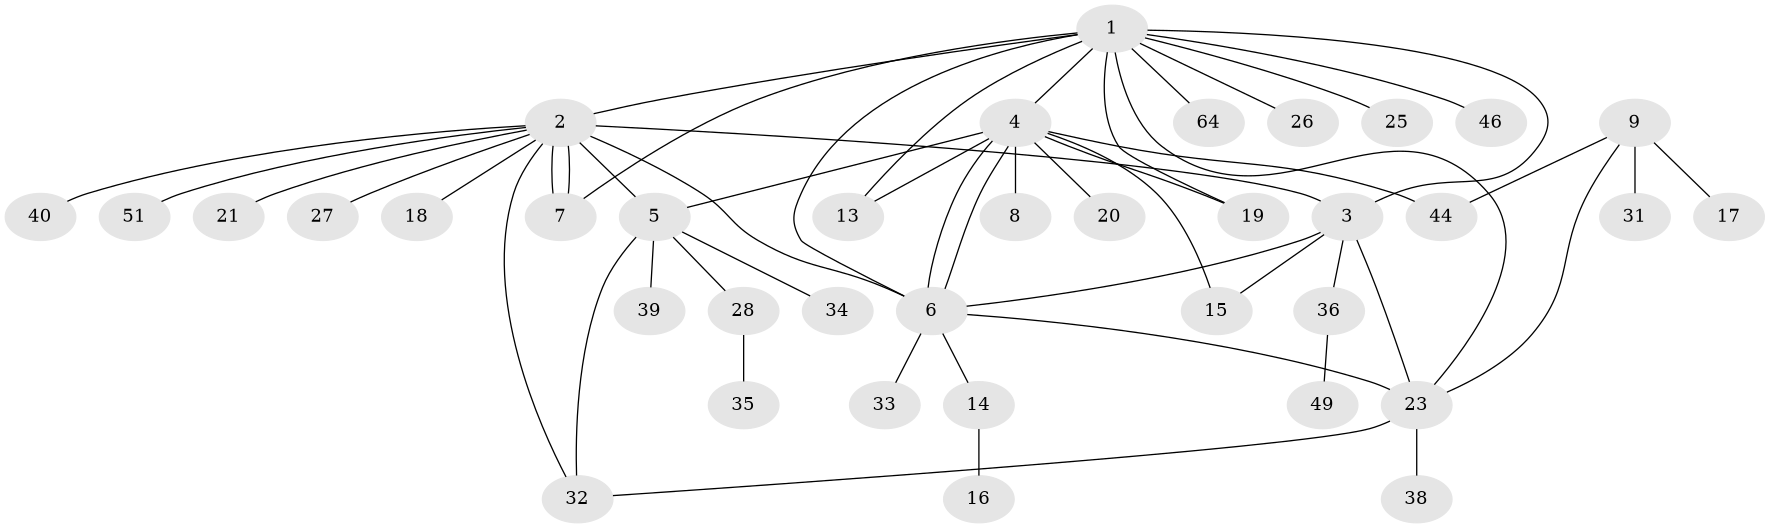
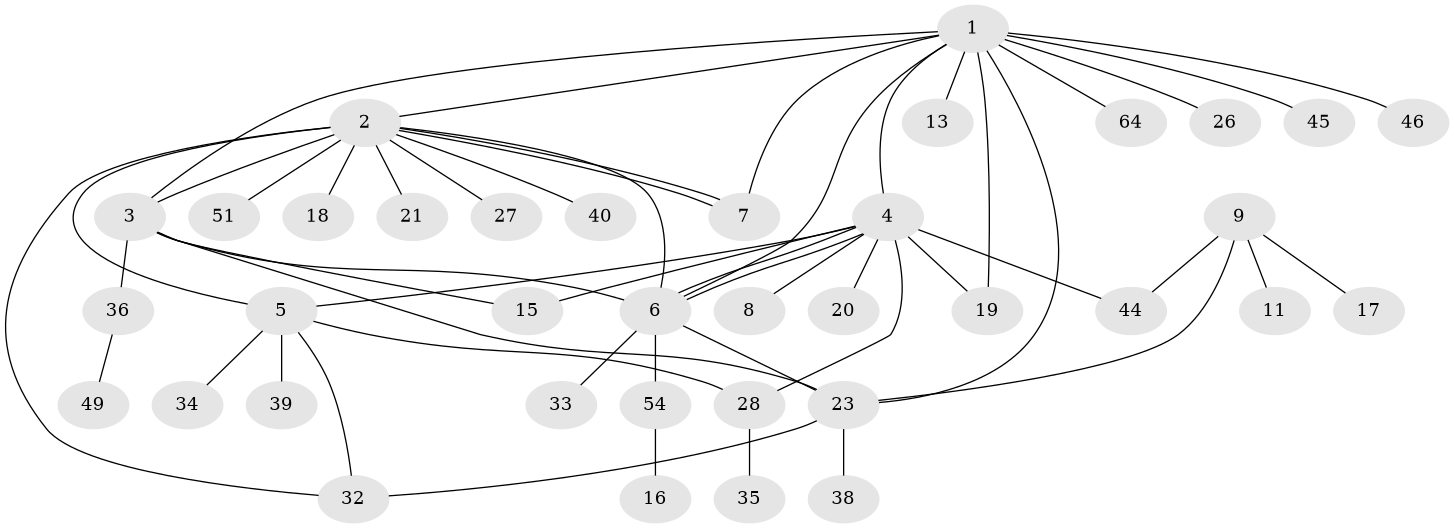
node "25": label "25" -> "45"
edge "4" -- "13": now "4" -- "28"
node "31": label "31" -> "11"
node "14": label "14" -> "54"
